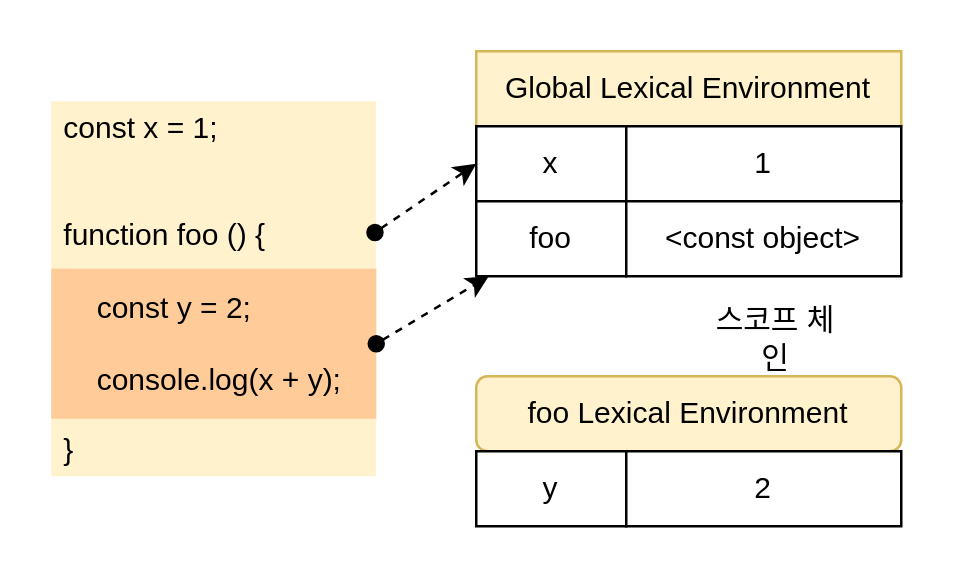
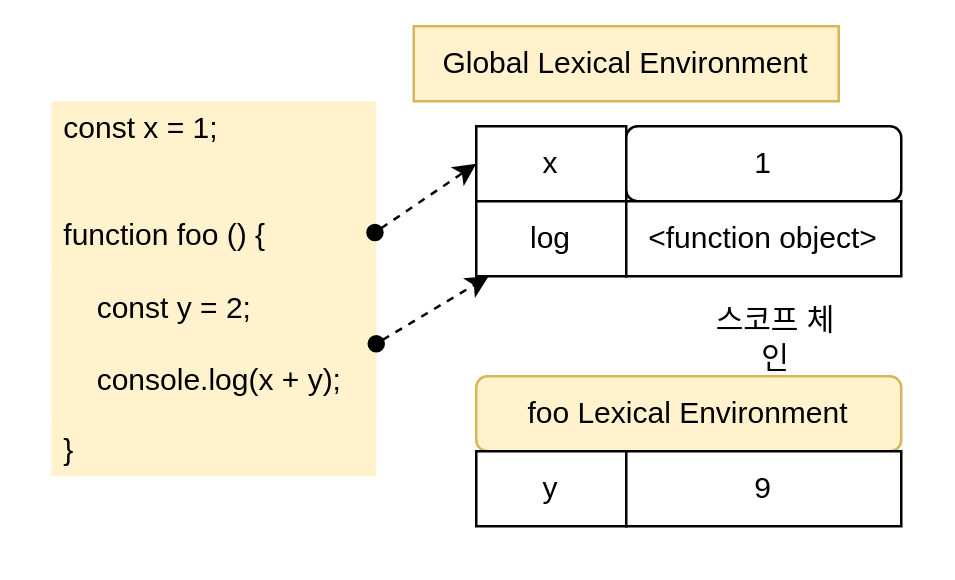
node "Global Lexical Environment": moved (689, 89) -> (626, 64)
node "1": shape rectangle -> rounded rectangle
node "foo": label "foo" -> "log"
node "<const object>": label "<const object>" -> "<function object>"
node "const y = 2; console.log(x + y);": fillcolor #ffcc99 -> #fff2cc
node "2": label "2" -> "9"
